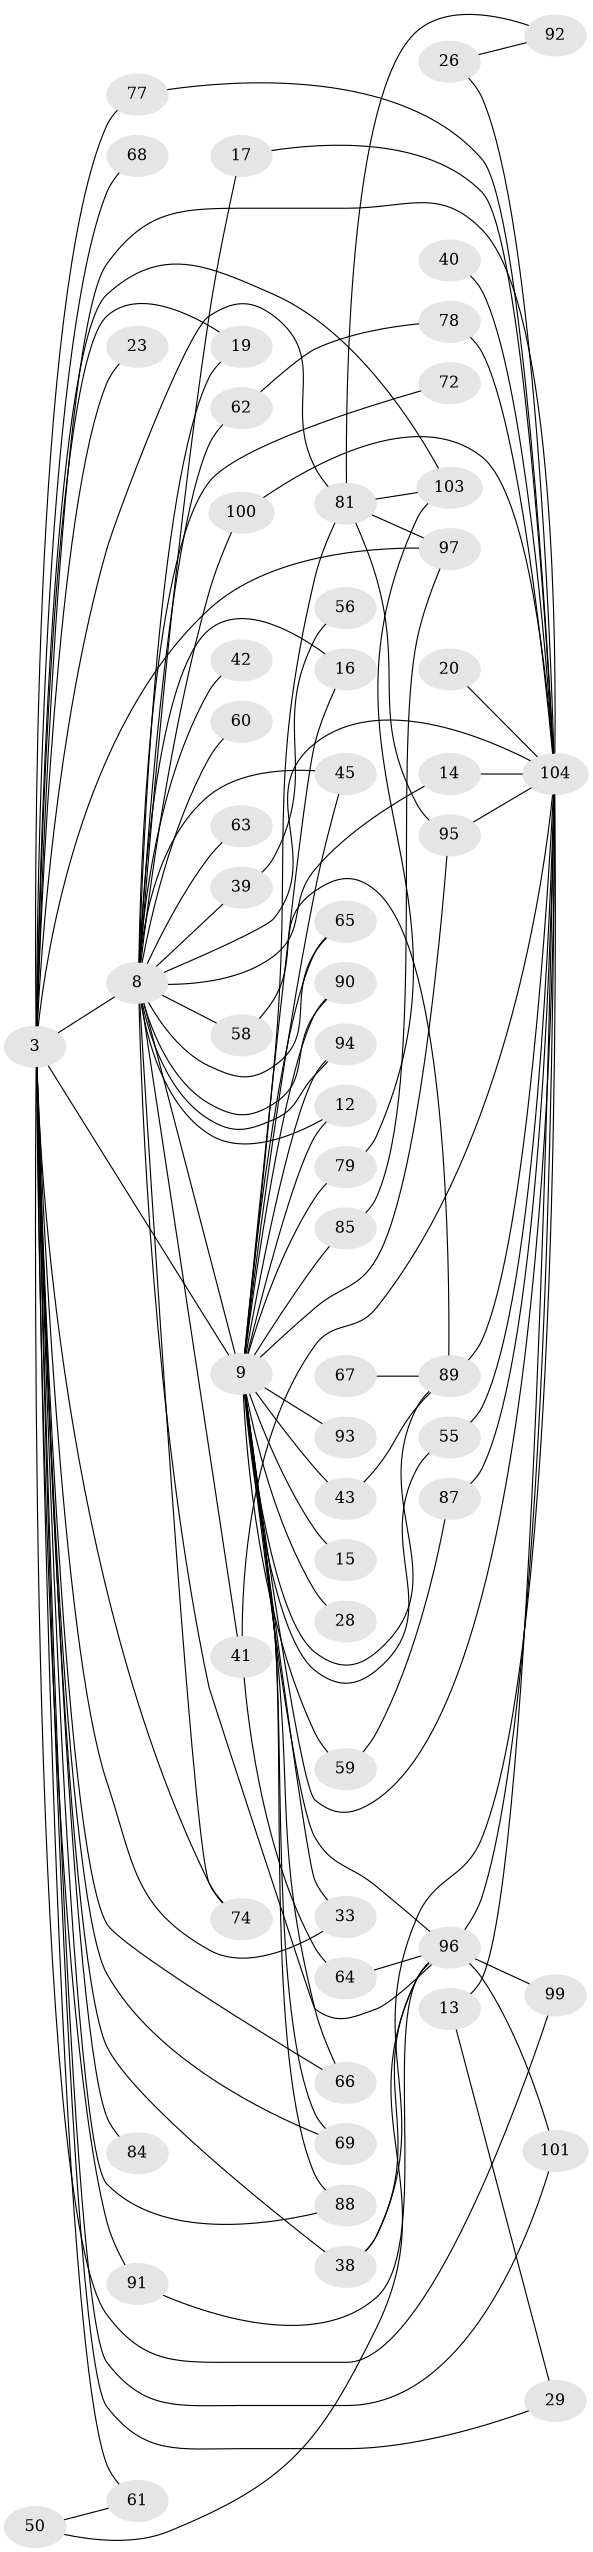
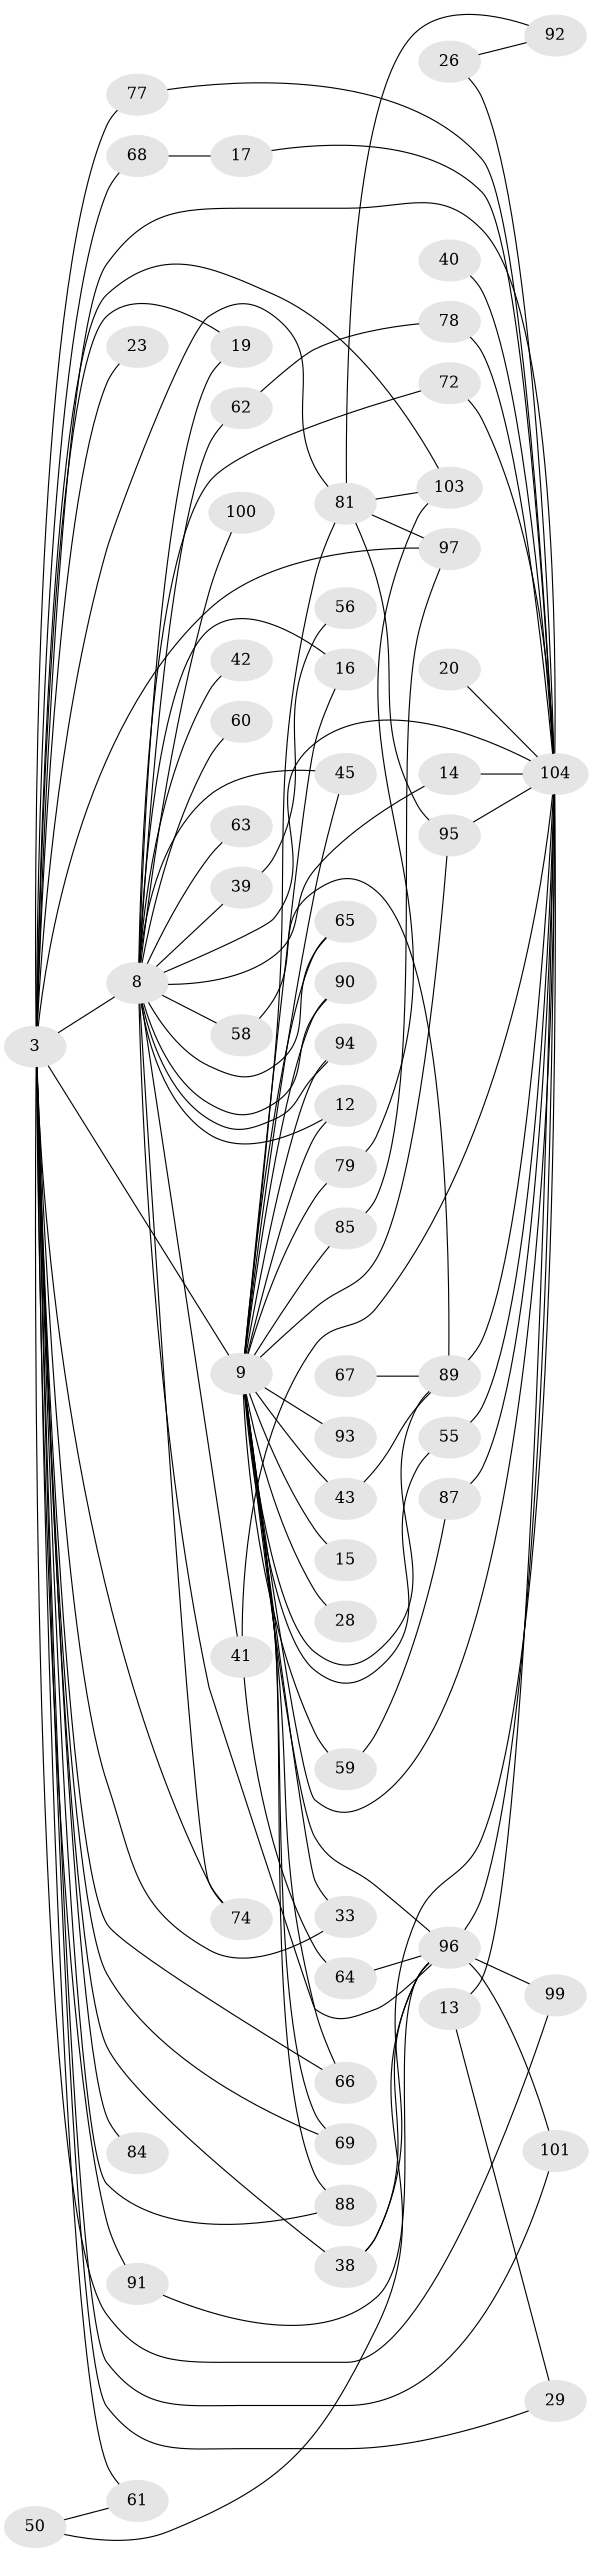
edge "100" -- "104": now "72" -- "104"
edge "17" -- "8": now "17" -- "68"
edge "8" -- "9": removed
